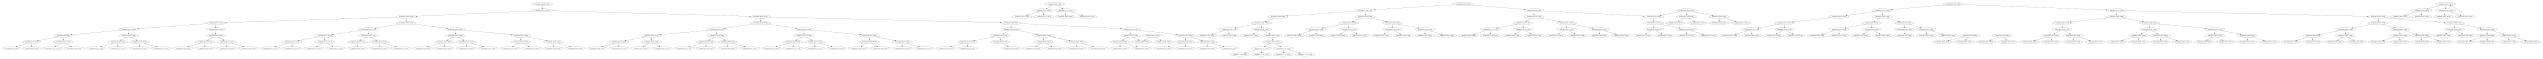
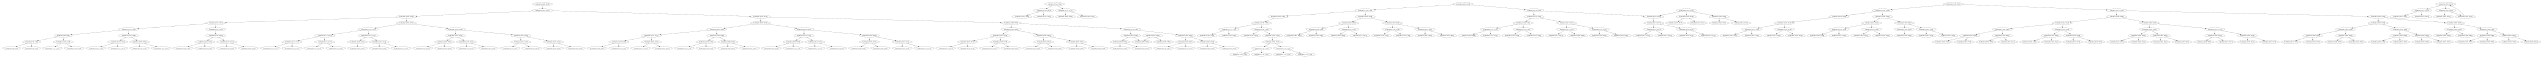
node "Node{data=[7848, 7848]}": added
node "Node{data=[4478, 4478]}": added
